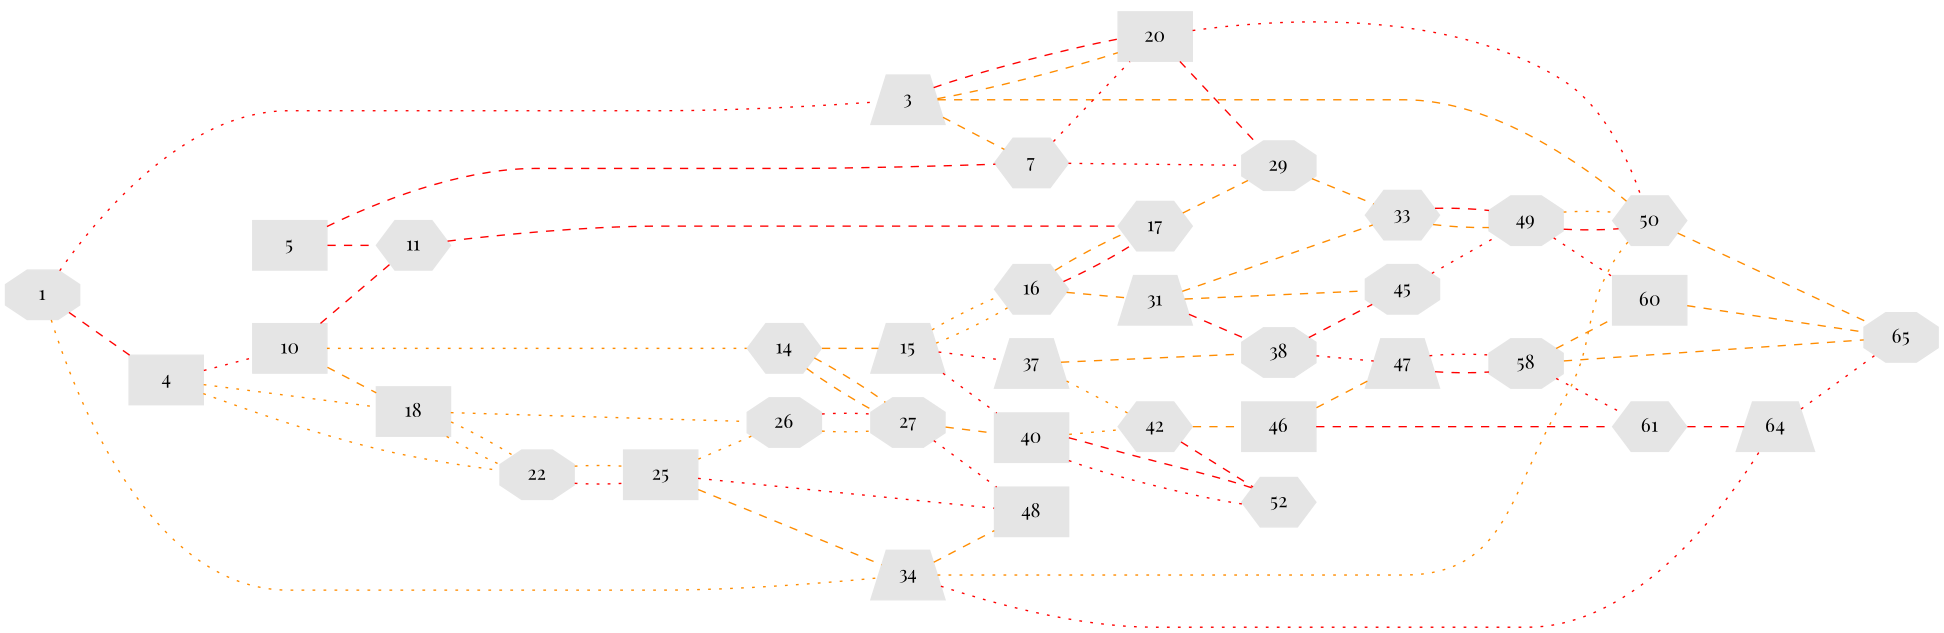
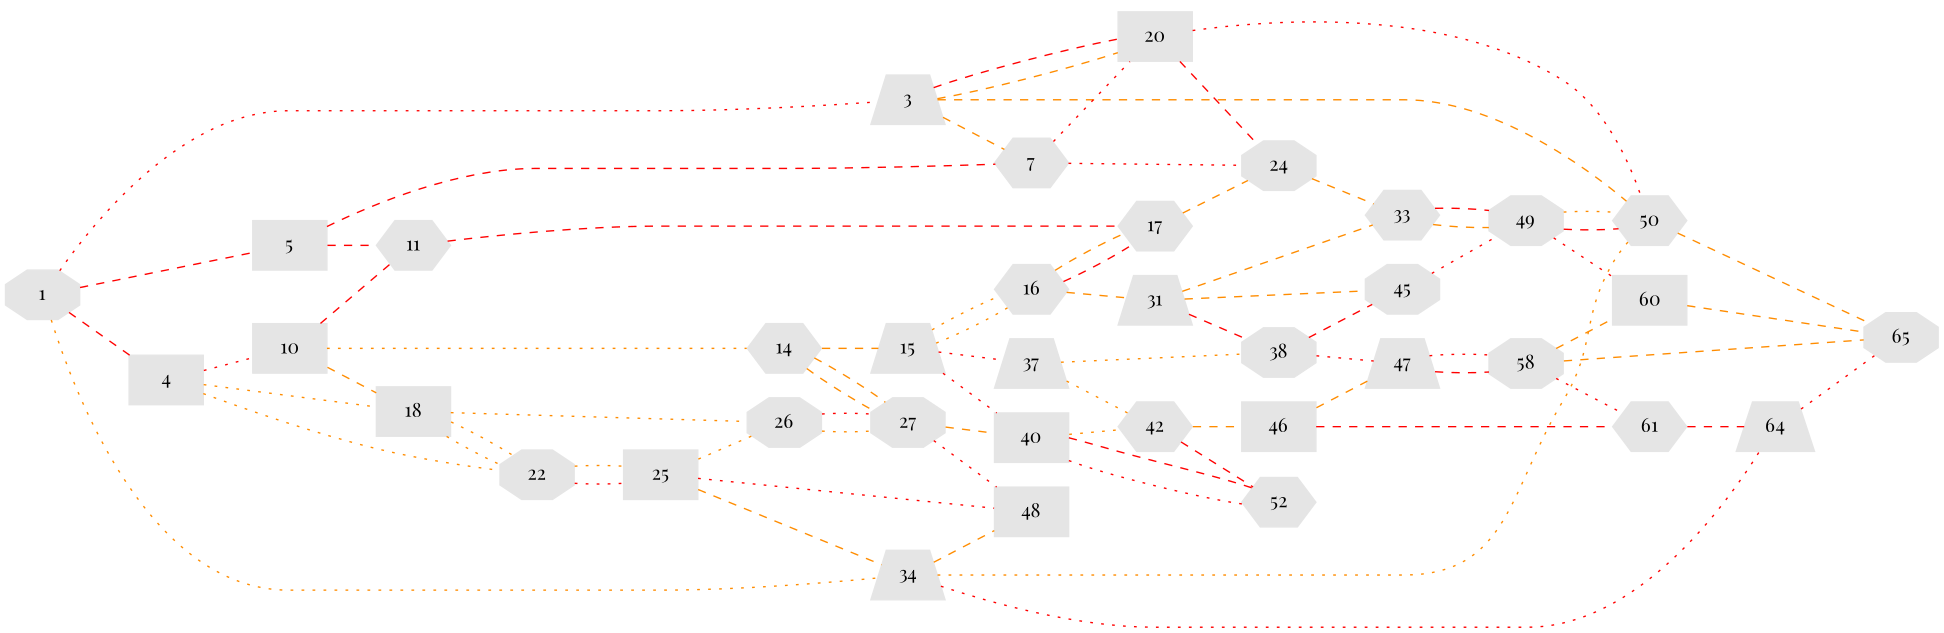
node "29": label "29" -> "24"
edge "5" -- "1": added
edge "38" -- "37": style dashed -> dotted
